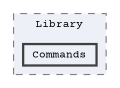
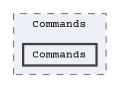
cluster "Library": label "Library" -> "Commands"
